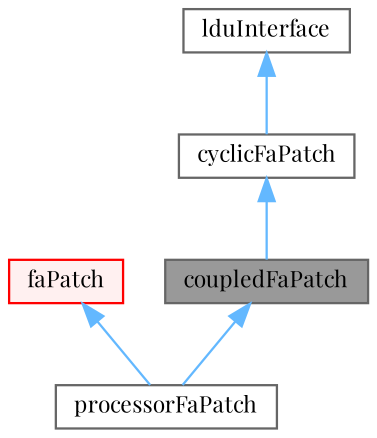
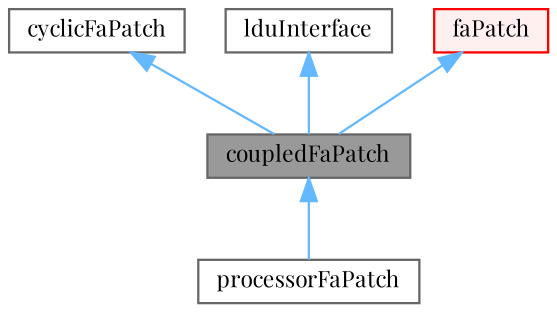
edge "cyclicFaPatch" -> "lduInterface": now "coupledFaPatch" -> "lduInterface"
edge "processorFaPatch" -> "faPatch": now "coupledFaPatch" -> "faPatch"
